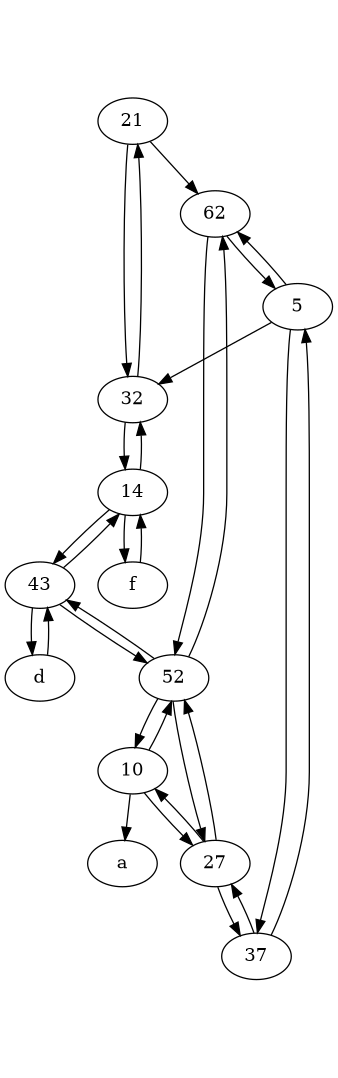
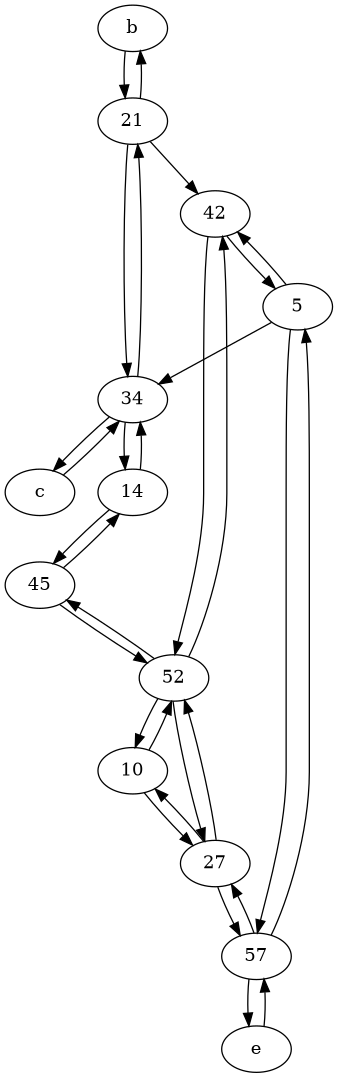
node "b": added
node "62": label "62" -> "42"
node "32": label "32" -> "34"
node "c": added
node "43": label "43" -> "45"
node "f": removed
node "d": removed
node "a": removed
node "37": label "37" -> "57"
node "e": added
